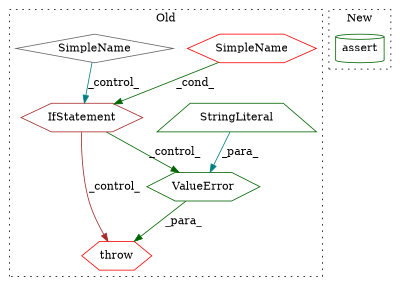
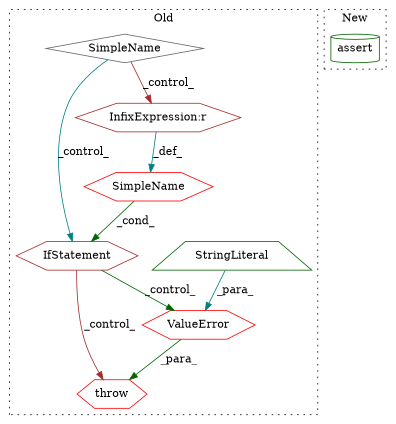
node "InfixExpression:r": added
node "ValueError": color darkgreen -> red
